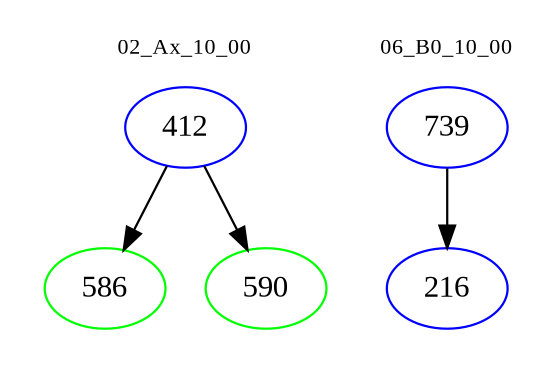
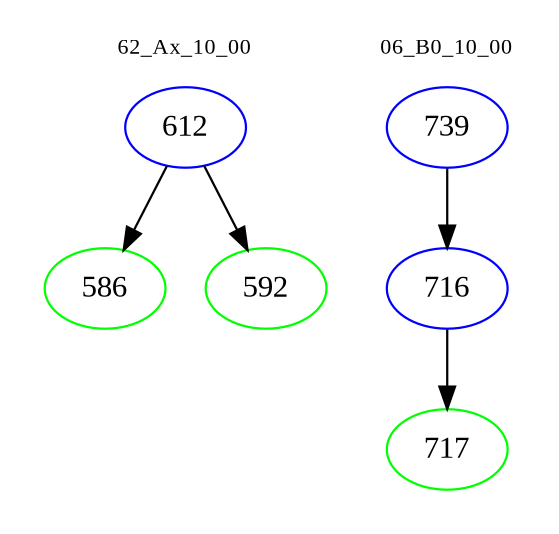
cluster "02_Ax_10_00": label "02_Ax_10_00" -> "62_Ax_10_00"
node "412": label "412" -> "612"
node "590": label "590" -> "592"
node "216": label "216" -> "716"
node "717": added
